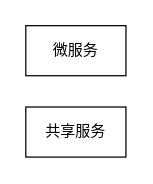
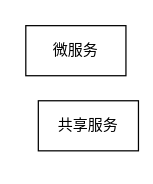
node "共享服务": moved (76, 132) -> (88, 126)
